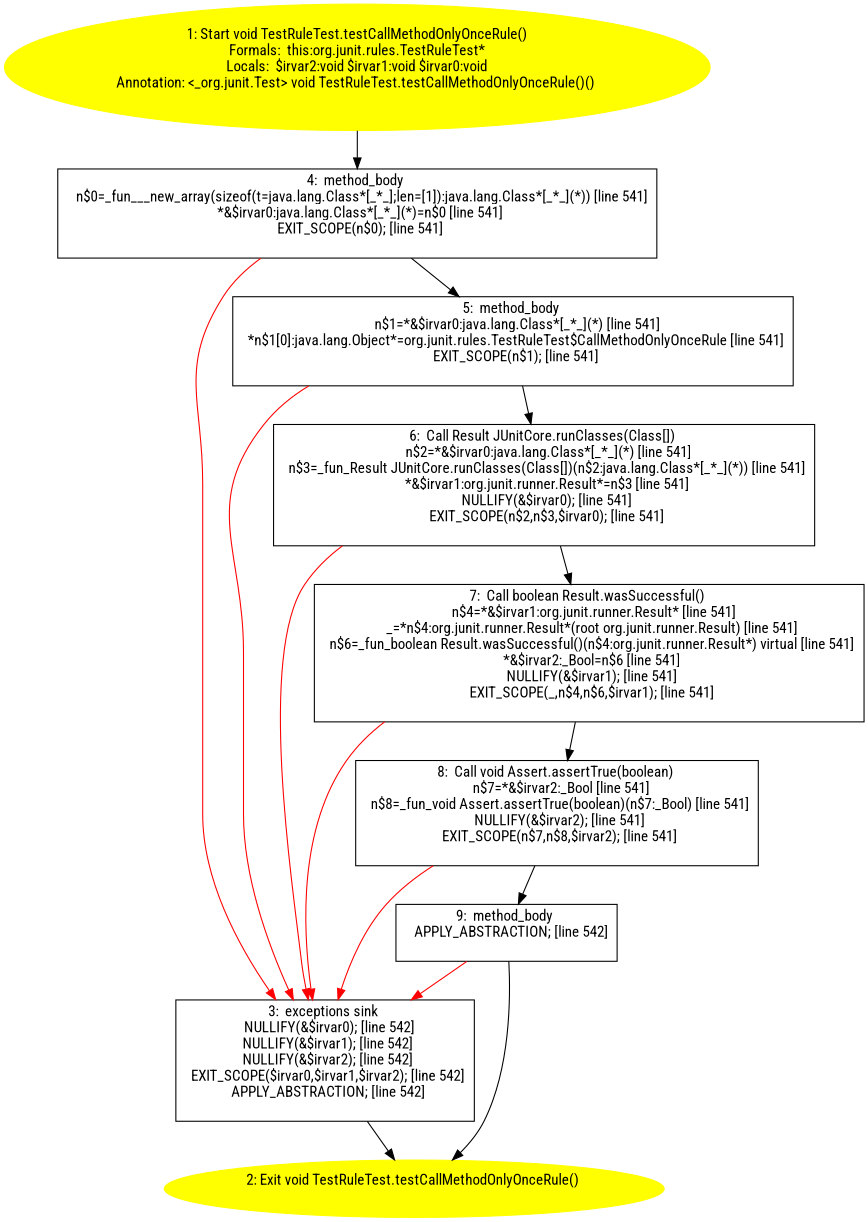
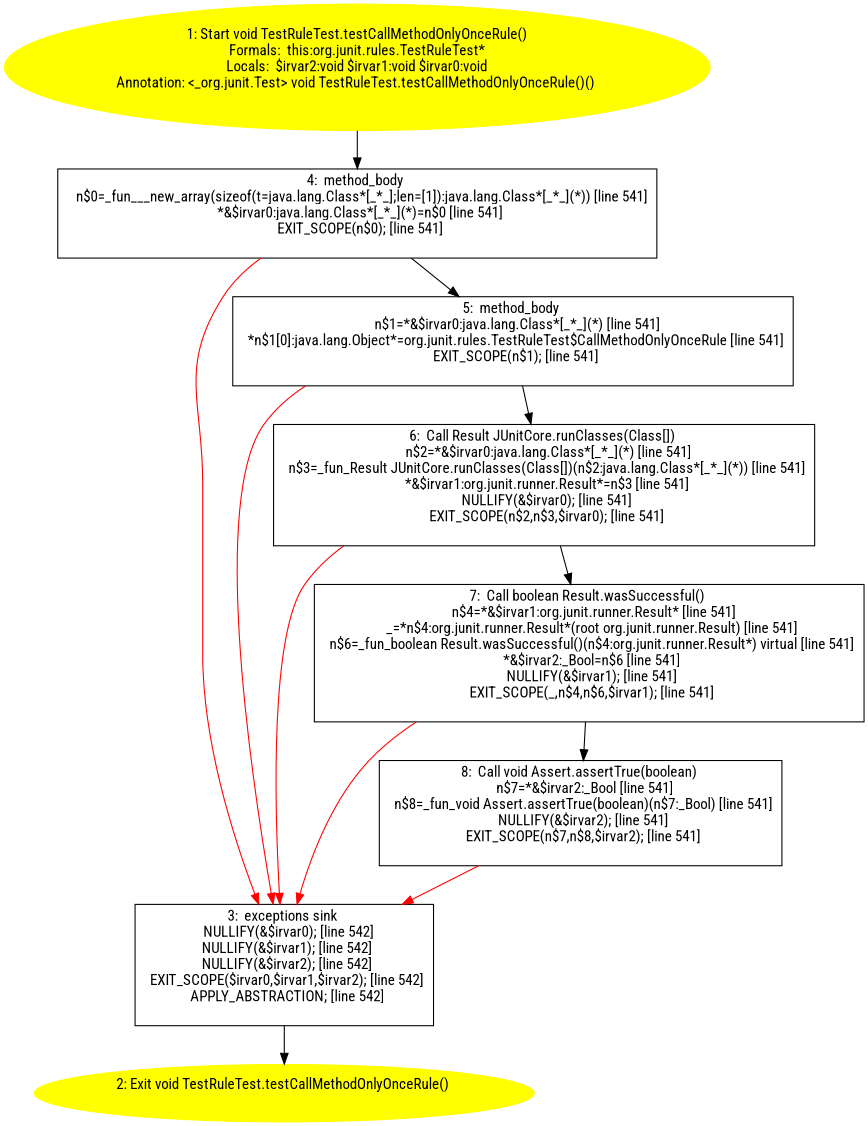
node "9:  method_body APPLY_ABSTRACTION; [line 542]": removed
